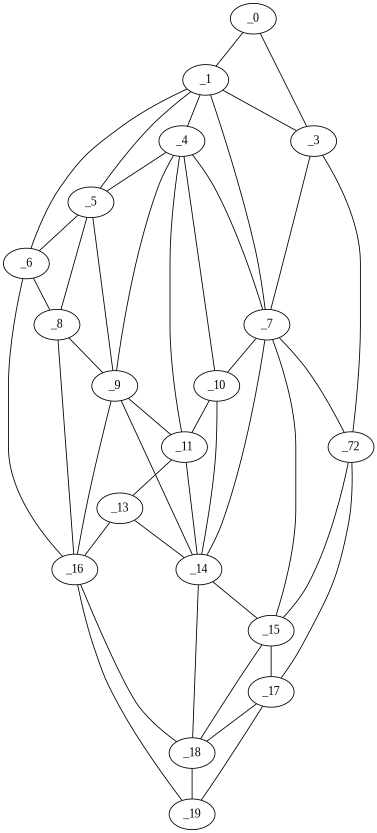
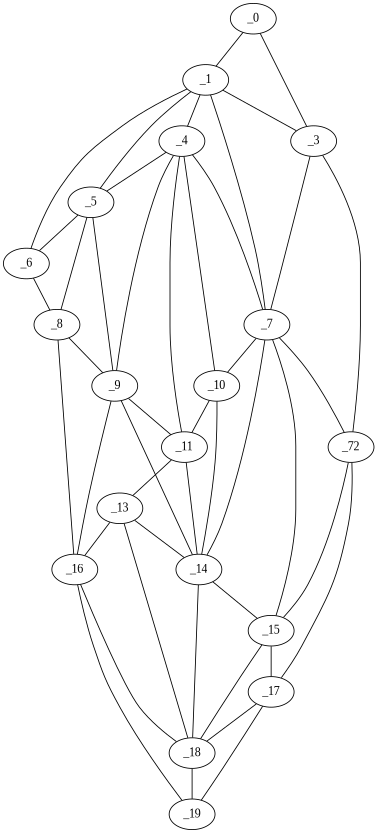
edge "_6" -- "_16": removed
edge "_13" -- "_18": added
